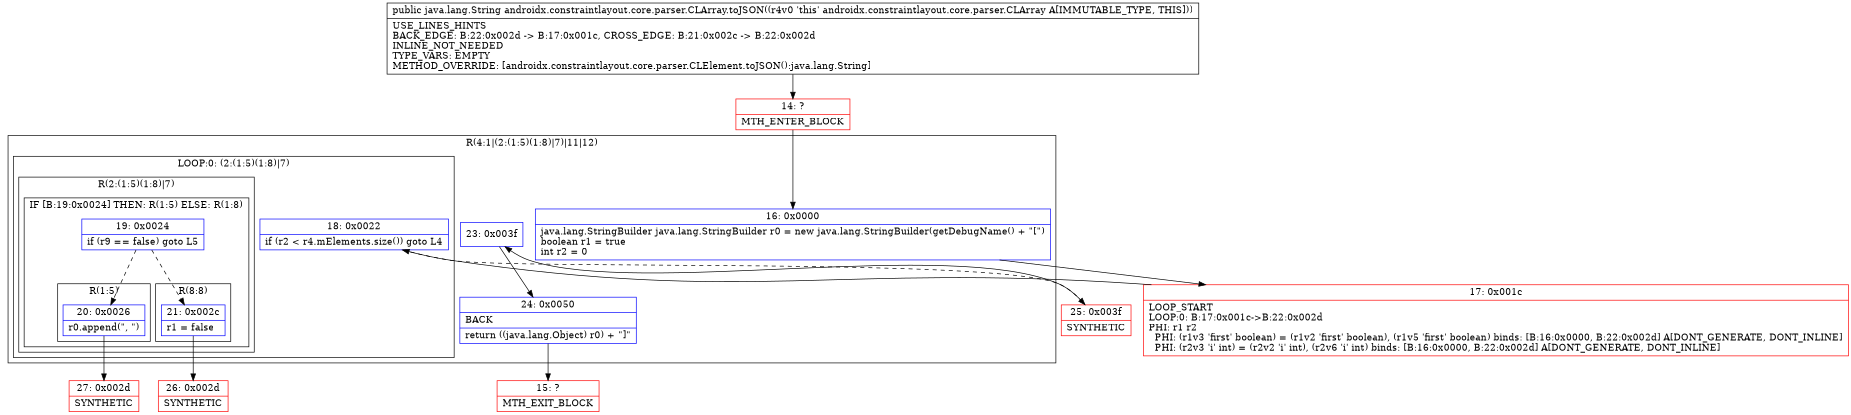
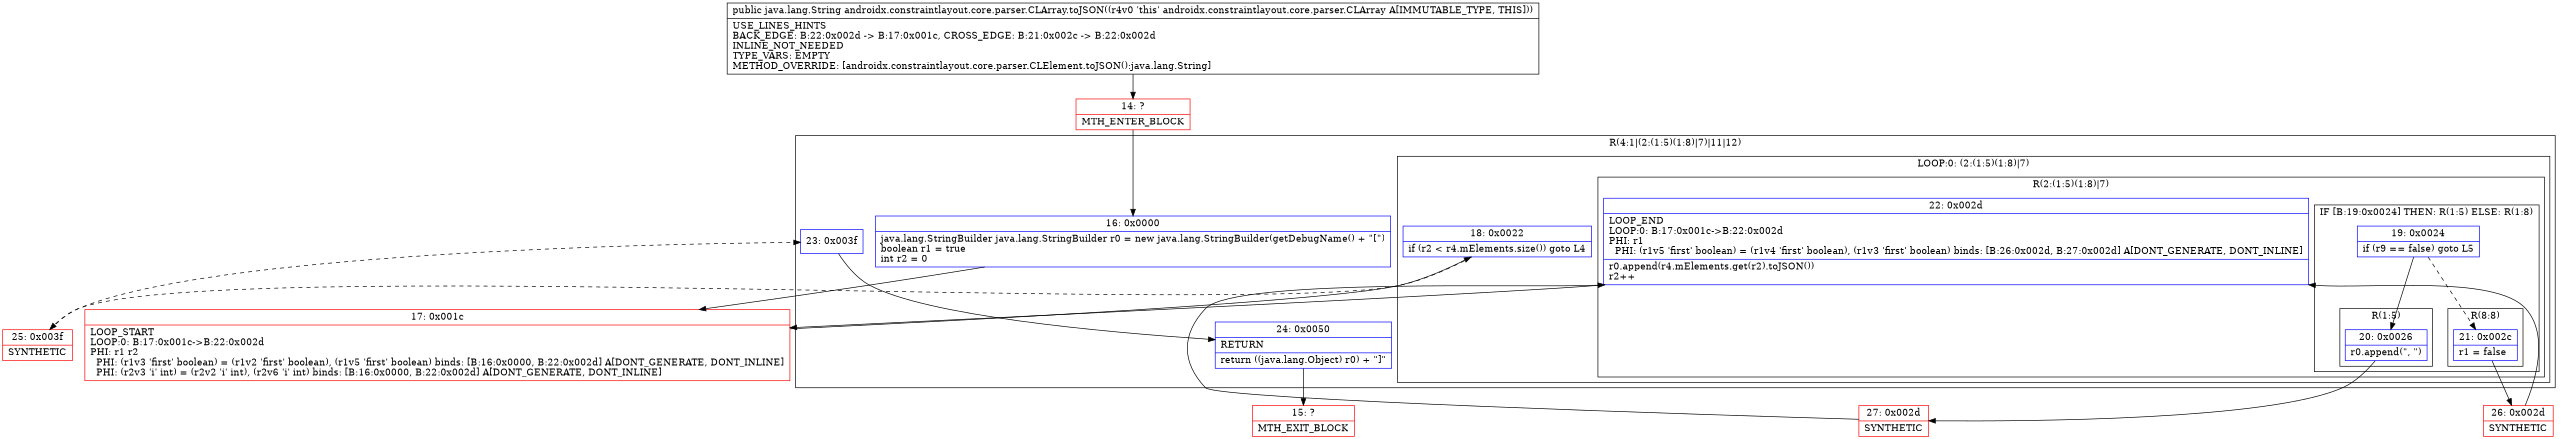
node "22: 0x002d": added
edge "25: 0x003f" -> "23: 0x003f": style solid -> dashed
edge "19: 0x0024" -> "20: 0x0026": style dashed -> solid
node "24: 0x0050": text "BACK" -> "RETURN"
